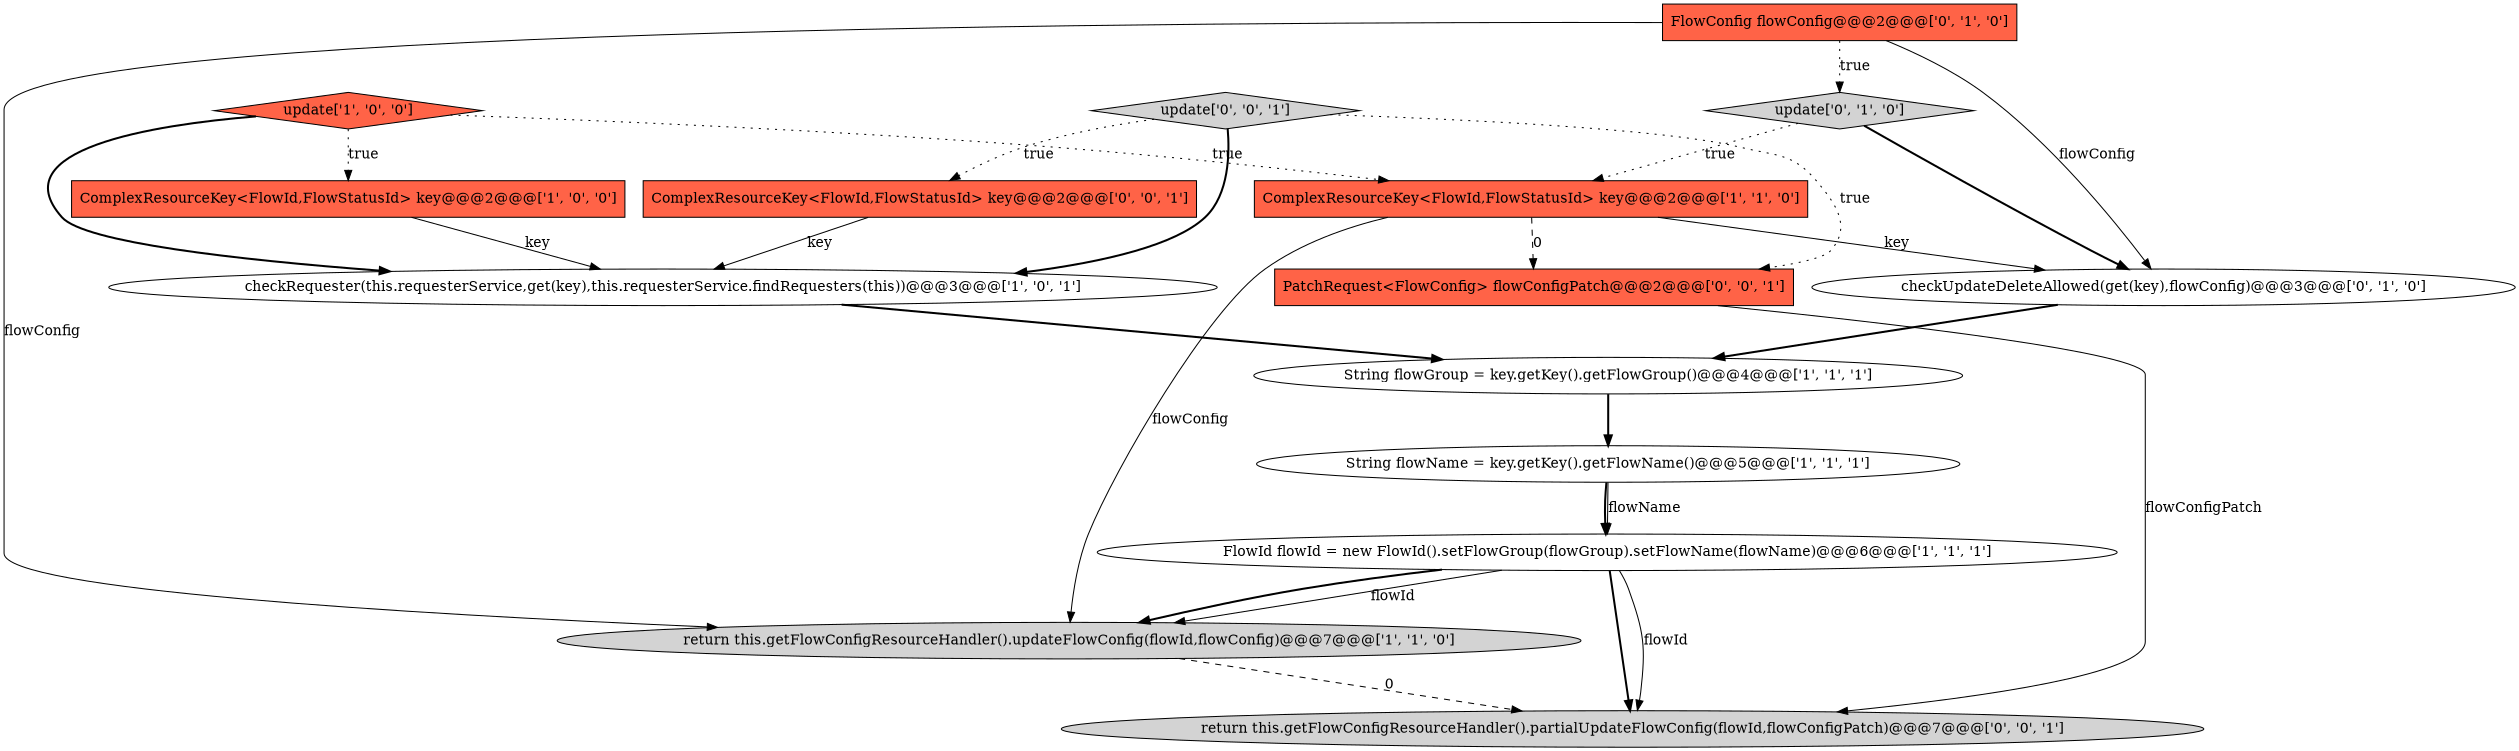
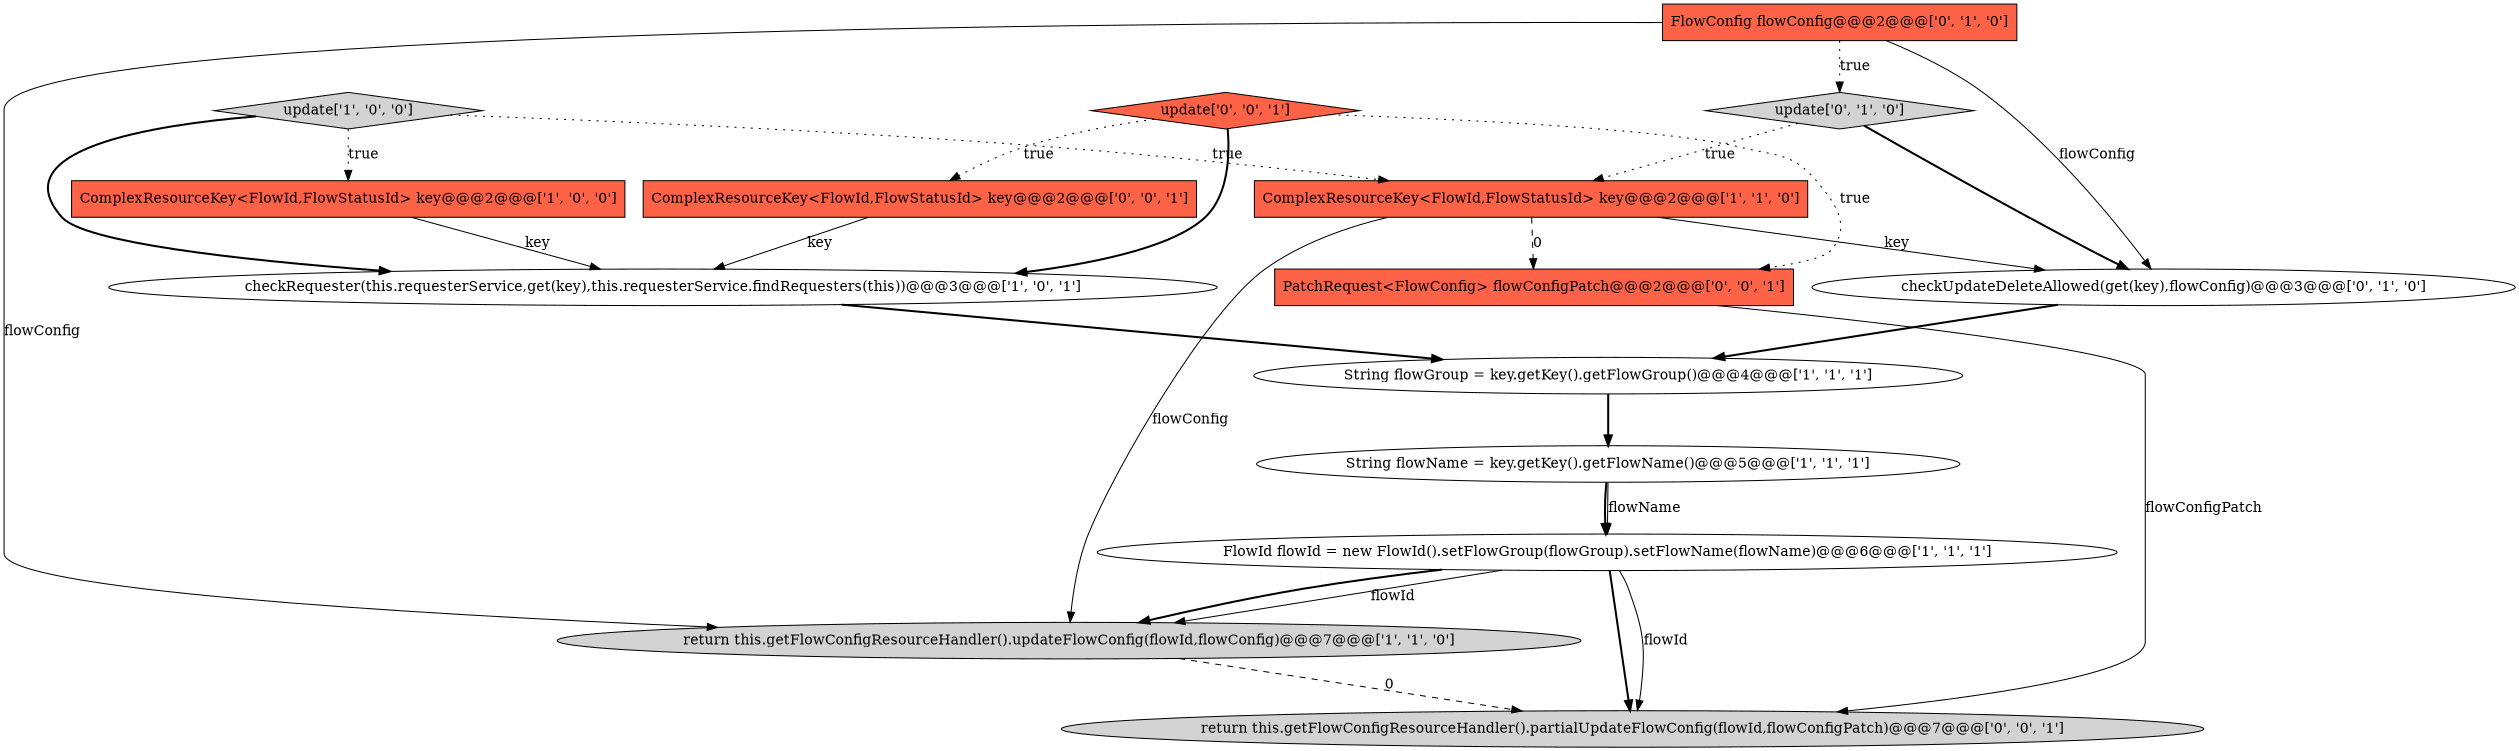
node "update['1', '0', '0']": fillcolor tomato -> lightgray
node "update['0', '0', '1']": fillcolor lightgray -> tomato
